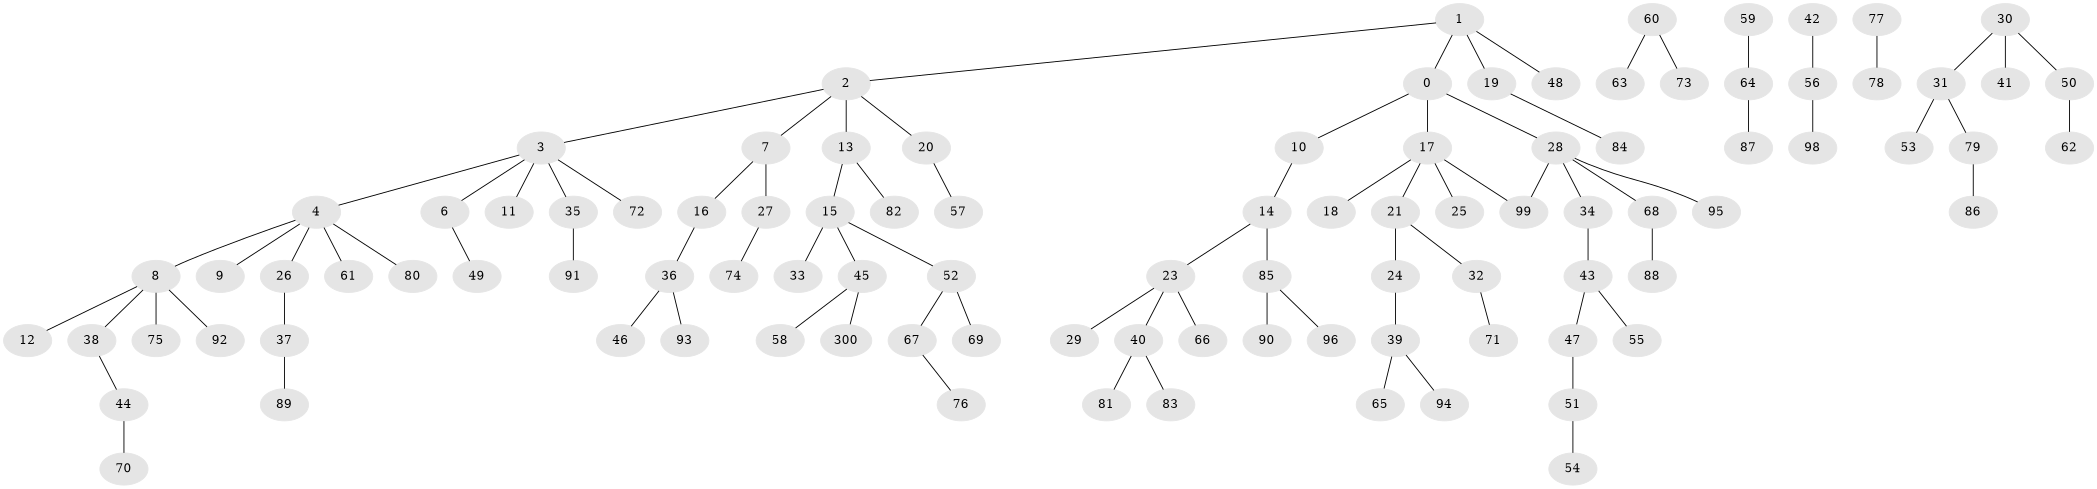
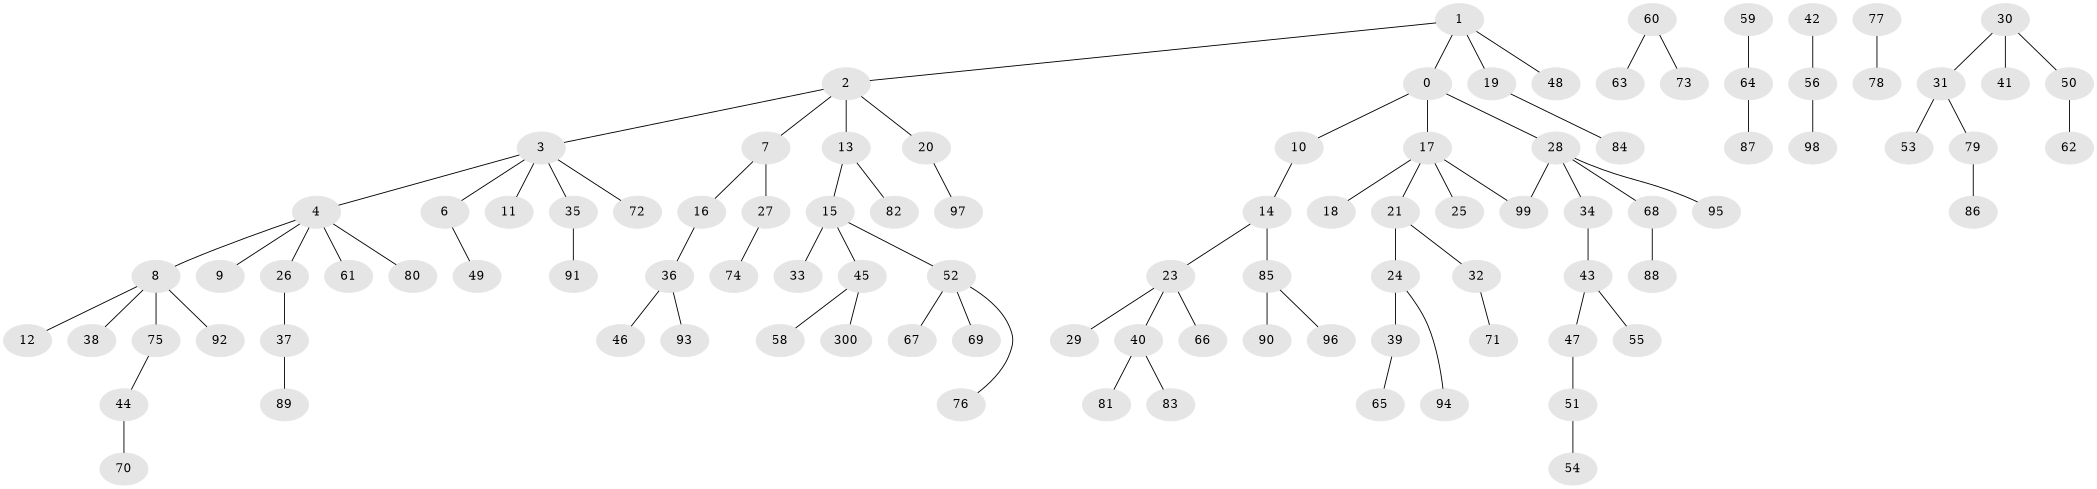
node "57": label "57" -> "97"
edge "38" -- "44": now "75" -- "44"
edge "67" -- "76": now "52" -- "76"
edge "39" -- "94": now "24" -- "94"
